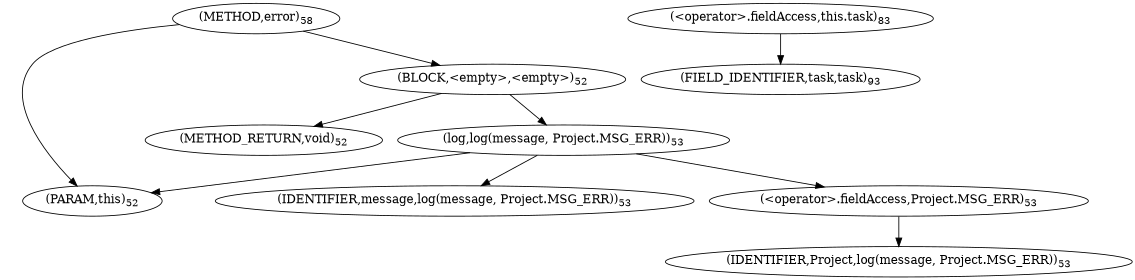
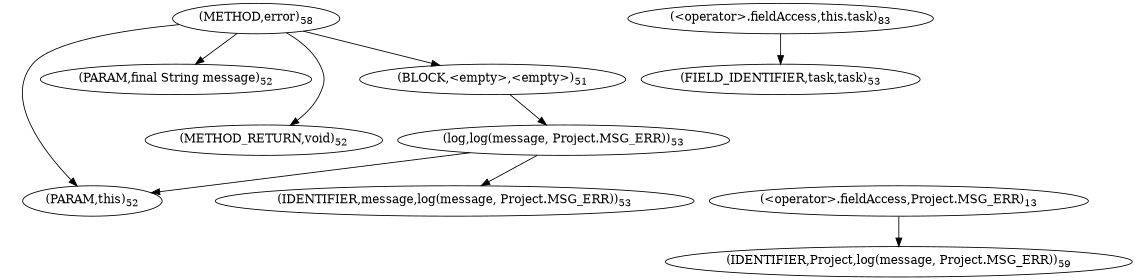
node "(BLOCK,<empty>,<empty>)": text "52" -> "51"
node "(FIELD_IDENTIFIER,task,task)": text "93" -> "53"
node "(PARAM,final String message)": added
edge "(BLOCK,<empty>,<empty>)" -> "(METHOD_RETURN,void)": now "(METHOD,error)" -> "(METHOD_RETURN,void)"
edge "(log,log(message, Project.MSG_ERR))" -> "(<operator>.fieldAccess,Project.MSG_ERR)": removed
node "(<operator>.fieldAccess,Project.MSG_ERR)": text "53" -> "13"
node "(IDENTIFIER,Project,log(message, Project.MSG_ERR))": text "53" -> "59"
